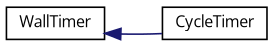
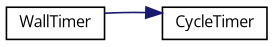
edge "CycleTimer" -> "WallTimer": reversed
